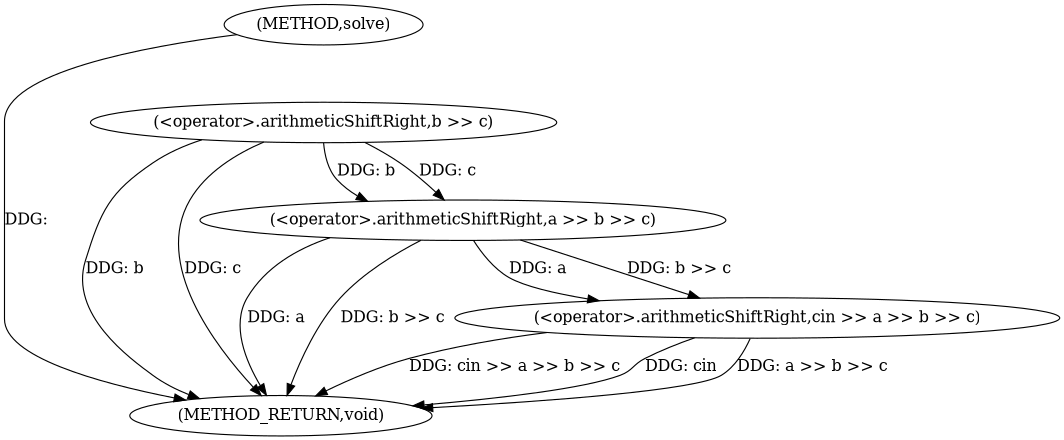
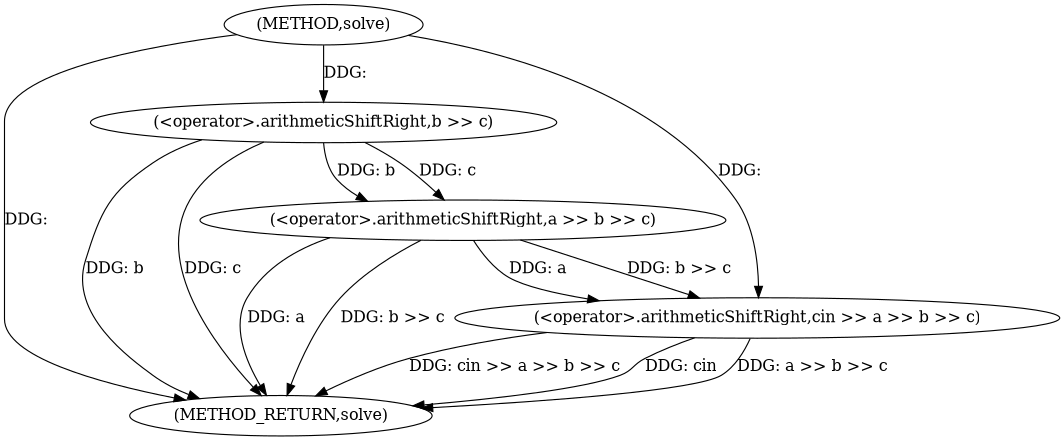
edge "(METHOD,solve)" -> "(<operator>.arithmeticShiftRight,b >> c)": added, label "DDG:"
edge "(METHOD,solve)" -> "(<operator>.arithmeticShiftRight,cin >> a >> b >> c)": added, label "DDG:"
node "(METHOD_RETURN,void)": label "(METHOD_RETURN,void)" -> "(METHOD_RETURN,solve)"
